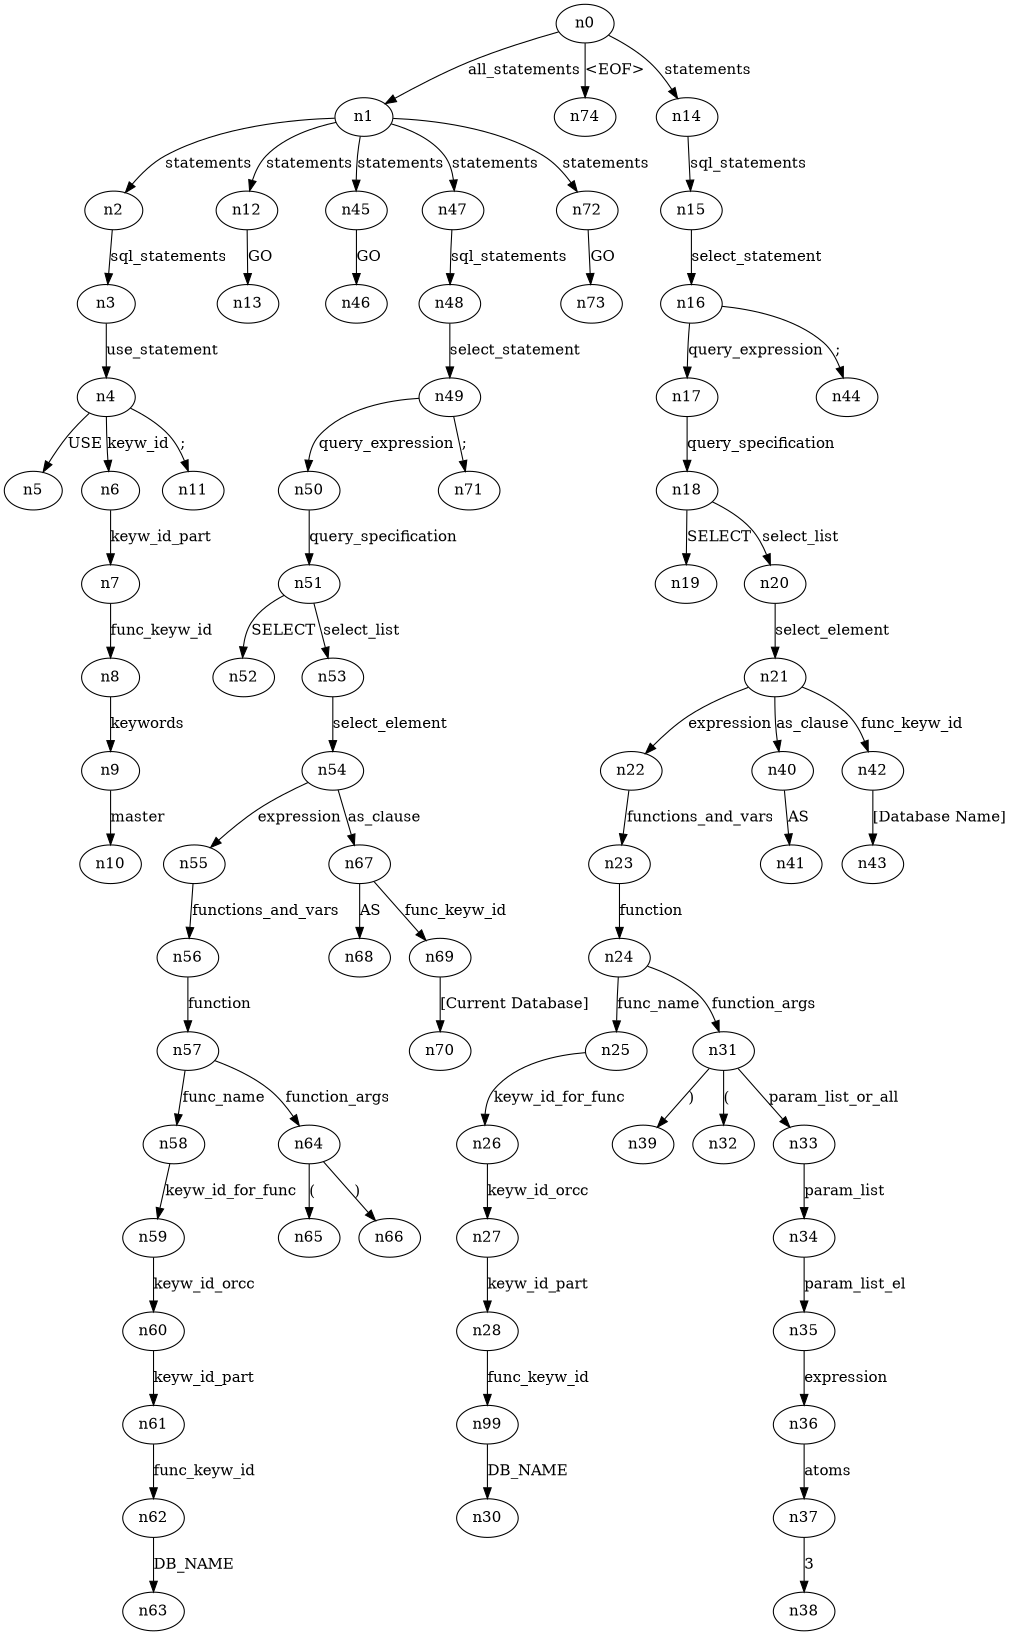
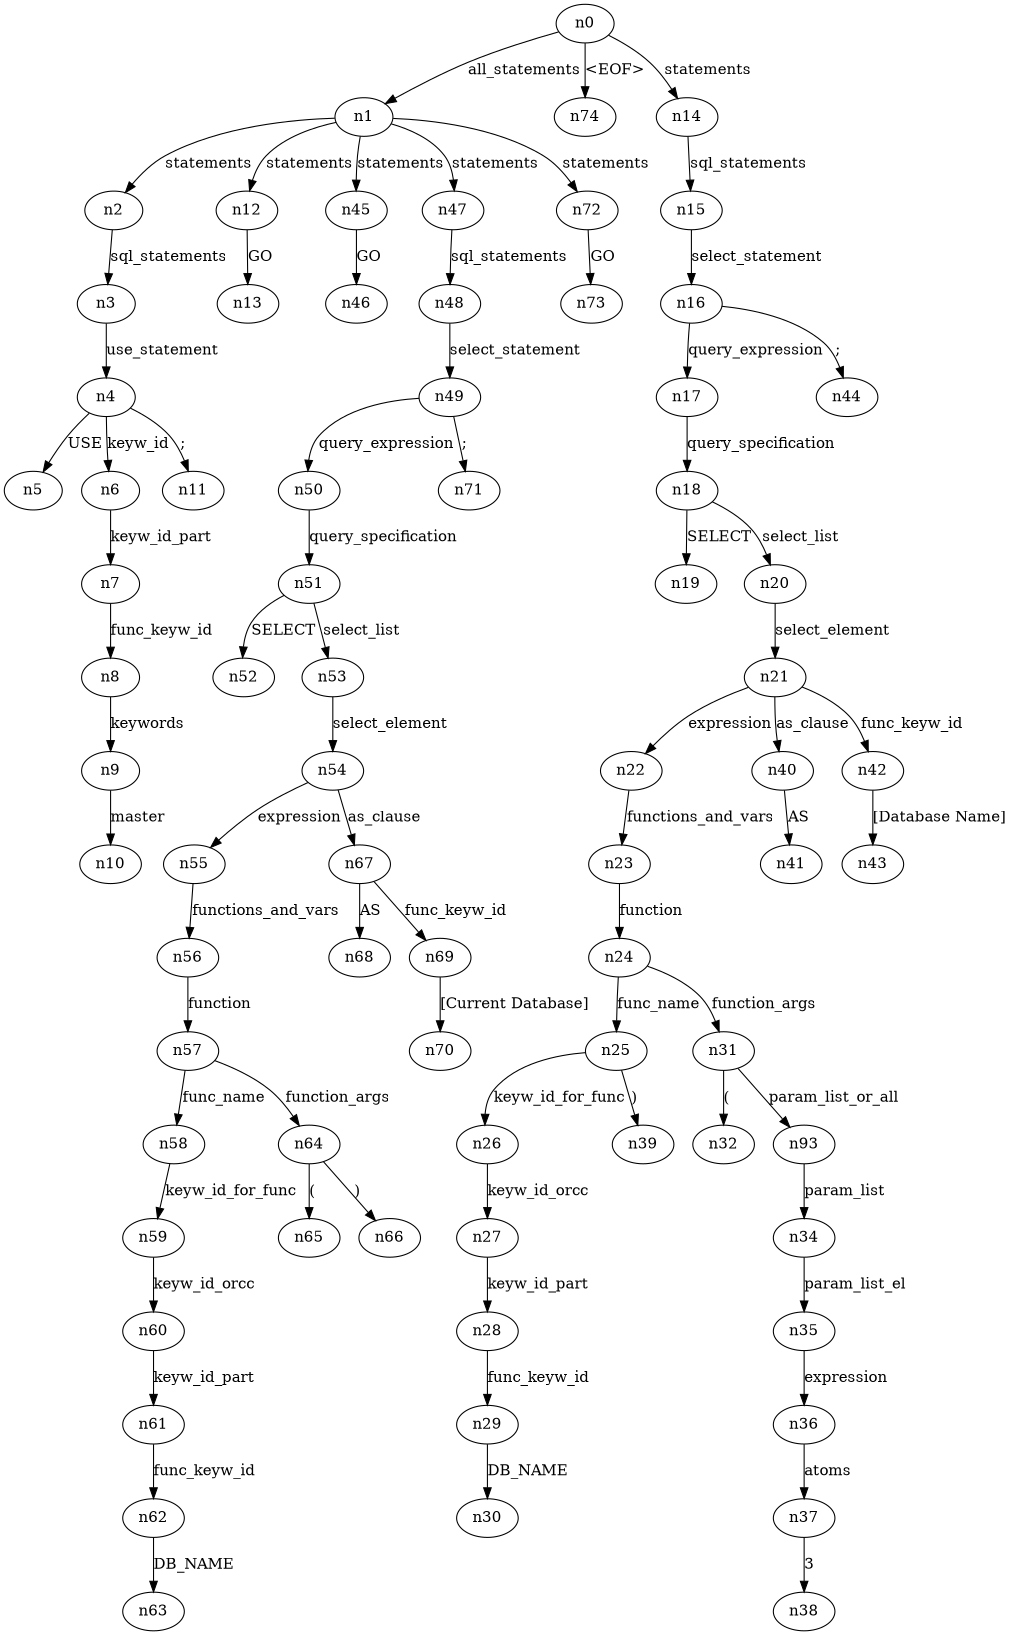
edge "n31" -> "n39": now "n25" -> "n39"
node "n33": label "n33" -> "n93"
node "n99": label "n99" -> "n29"
